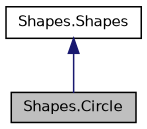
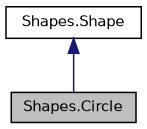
node "Shapes.Shapes": label "Shapes.Shapes" -> "Shapes.Shape"
